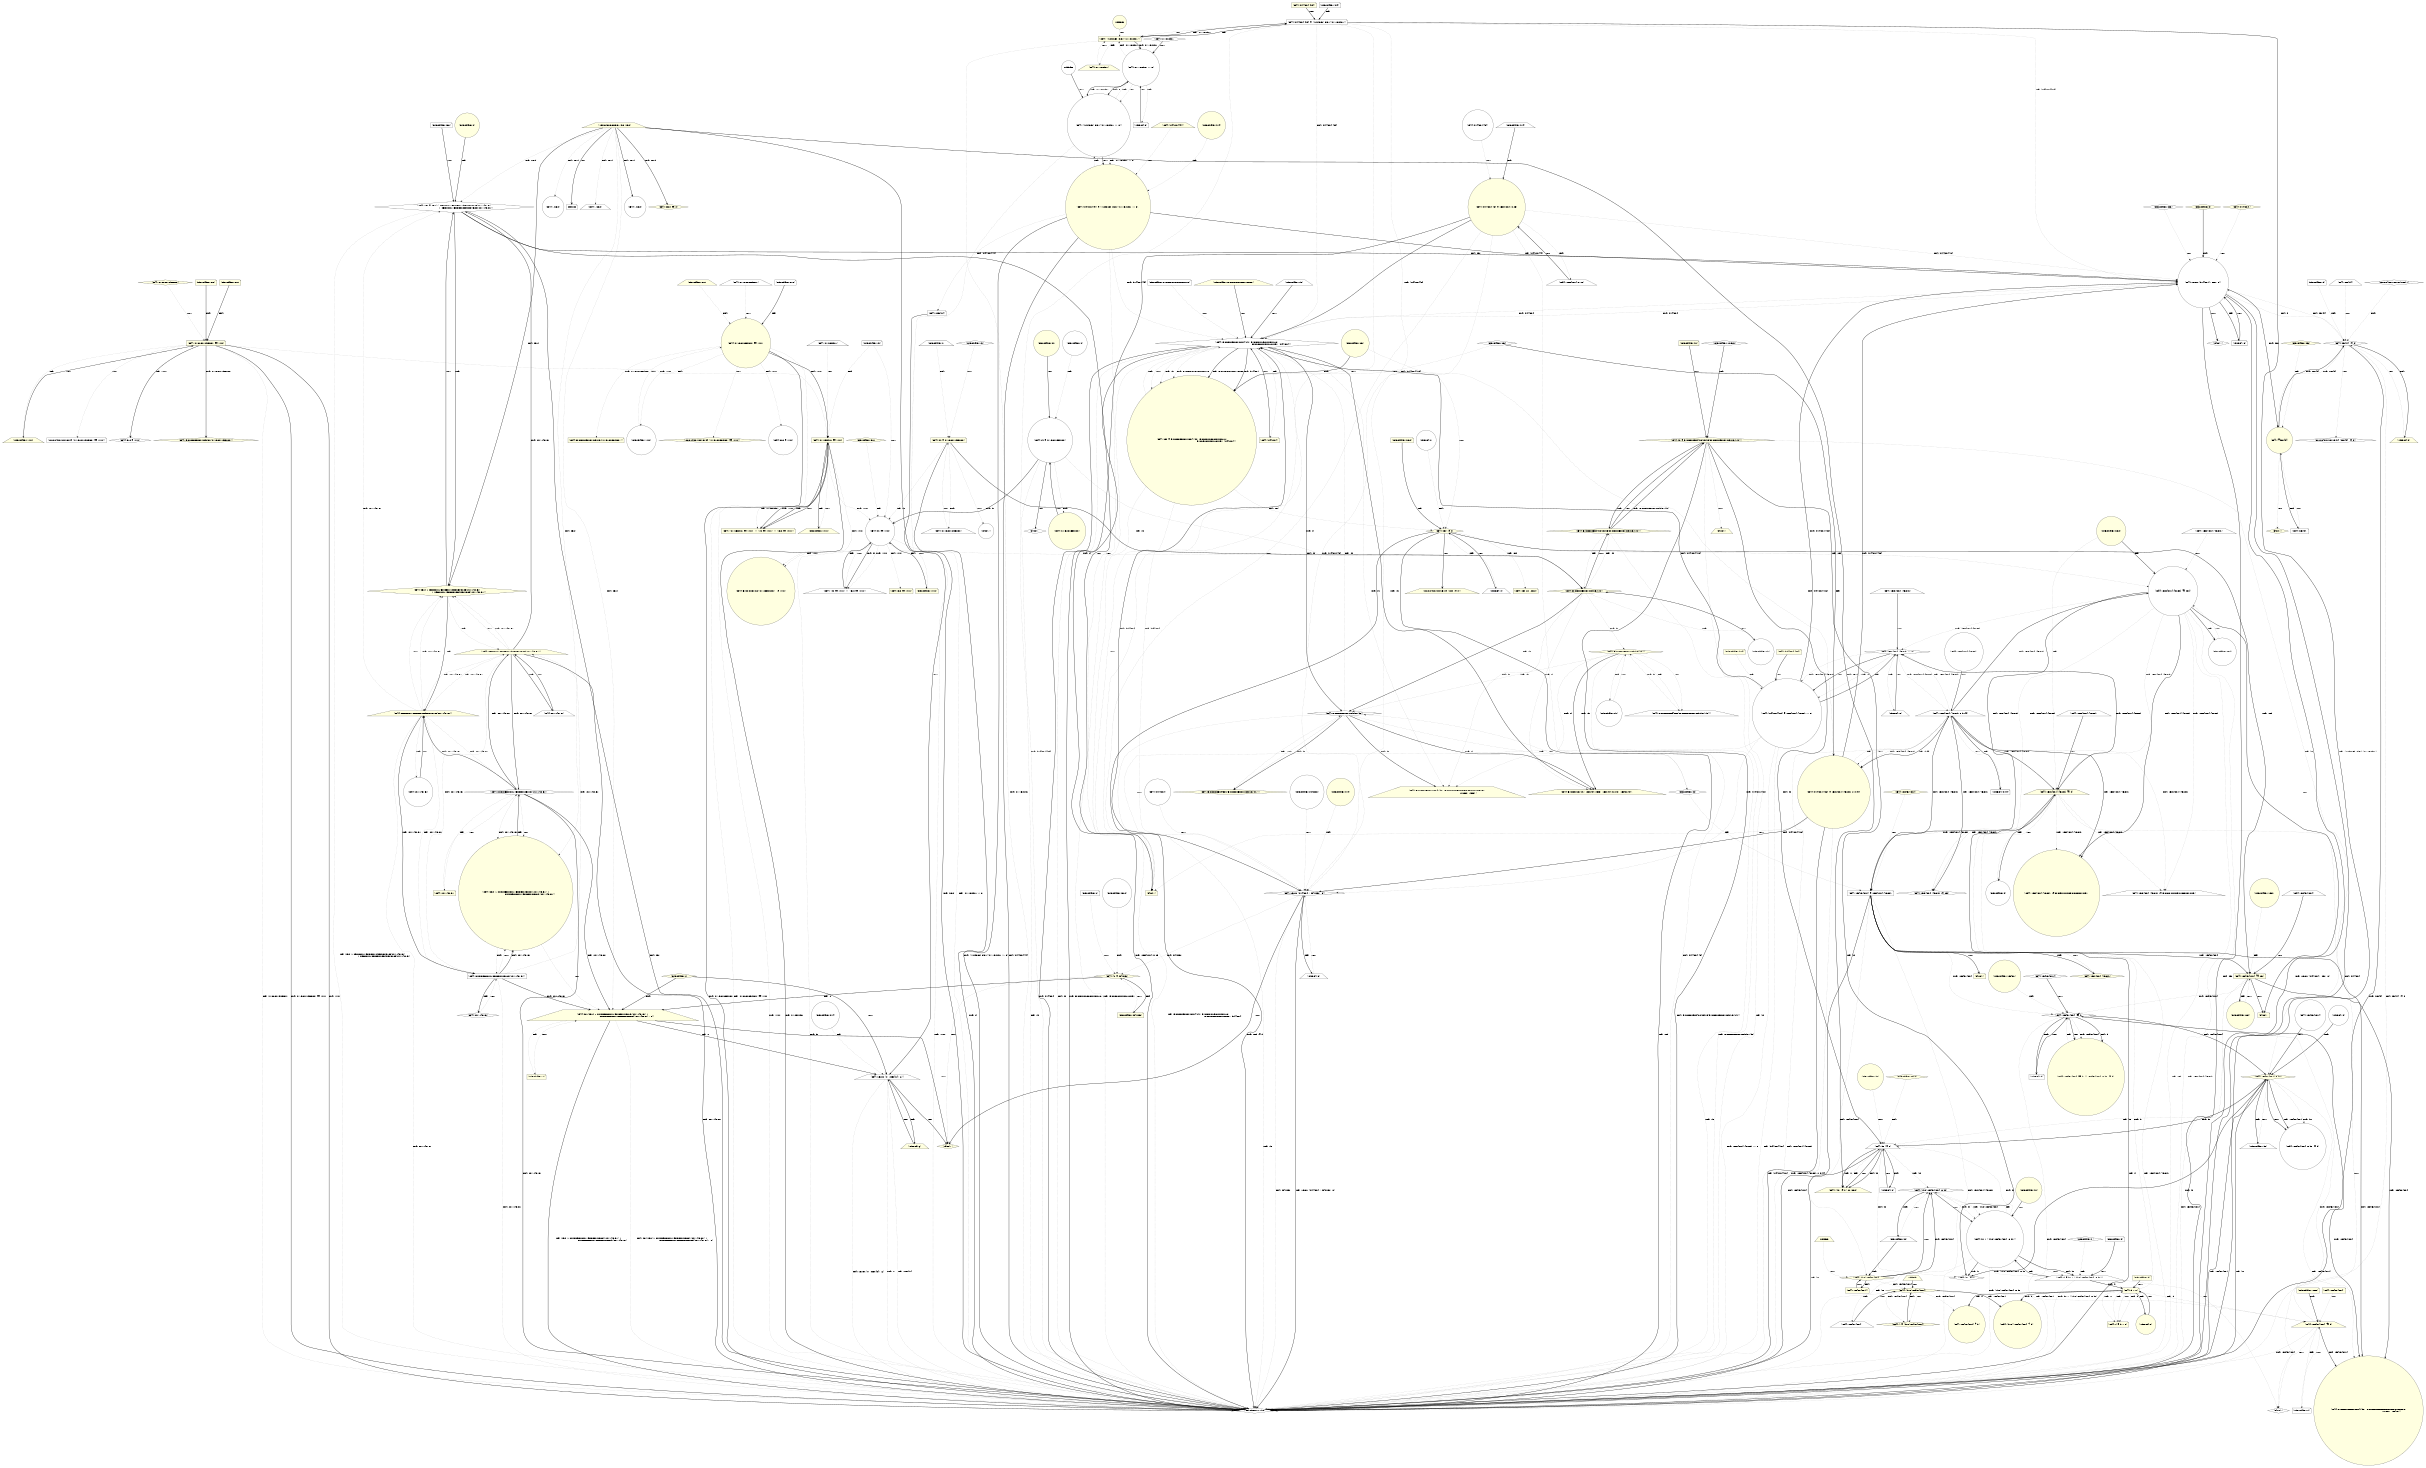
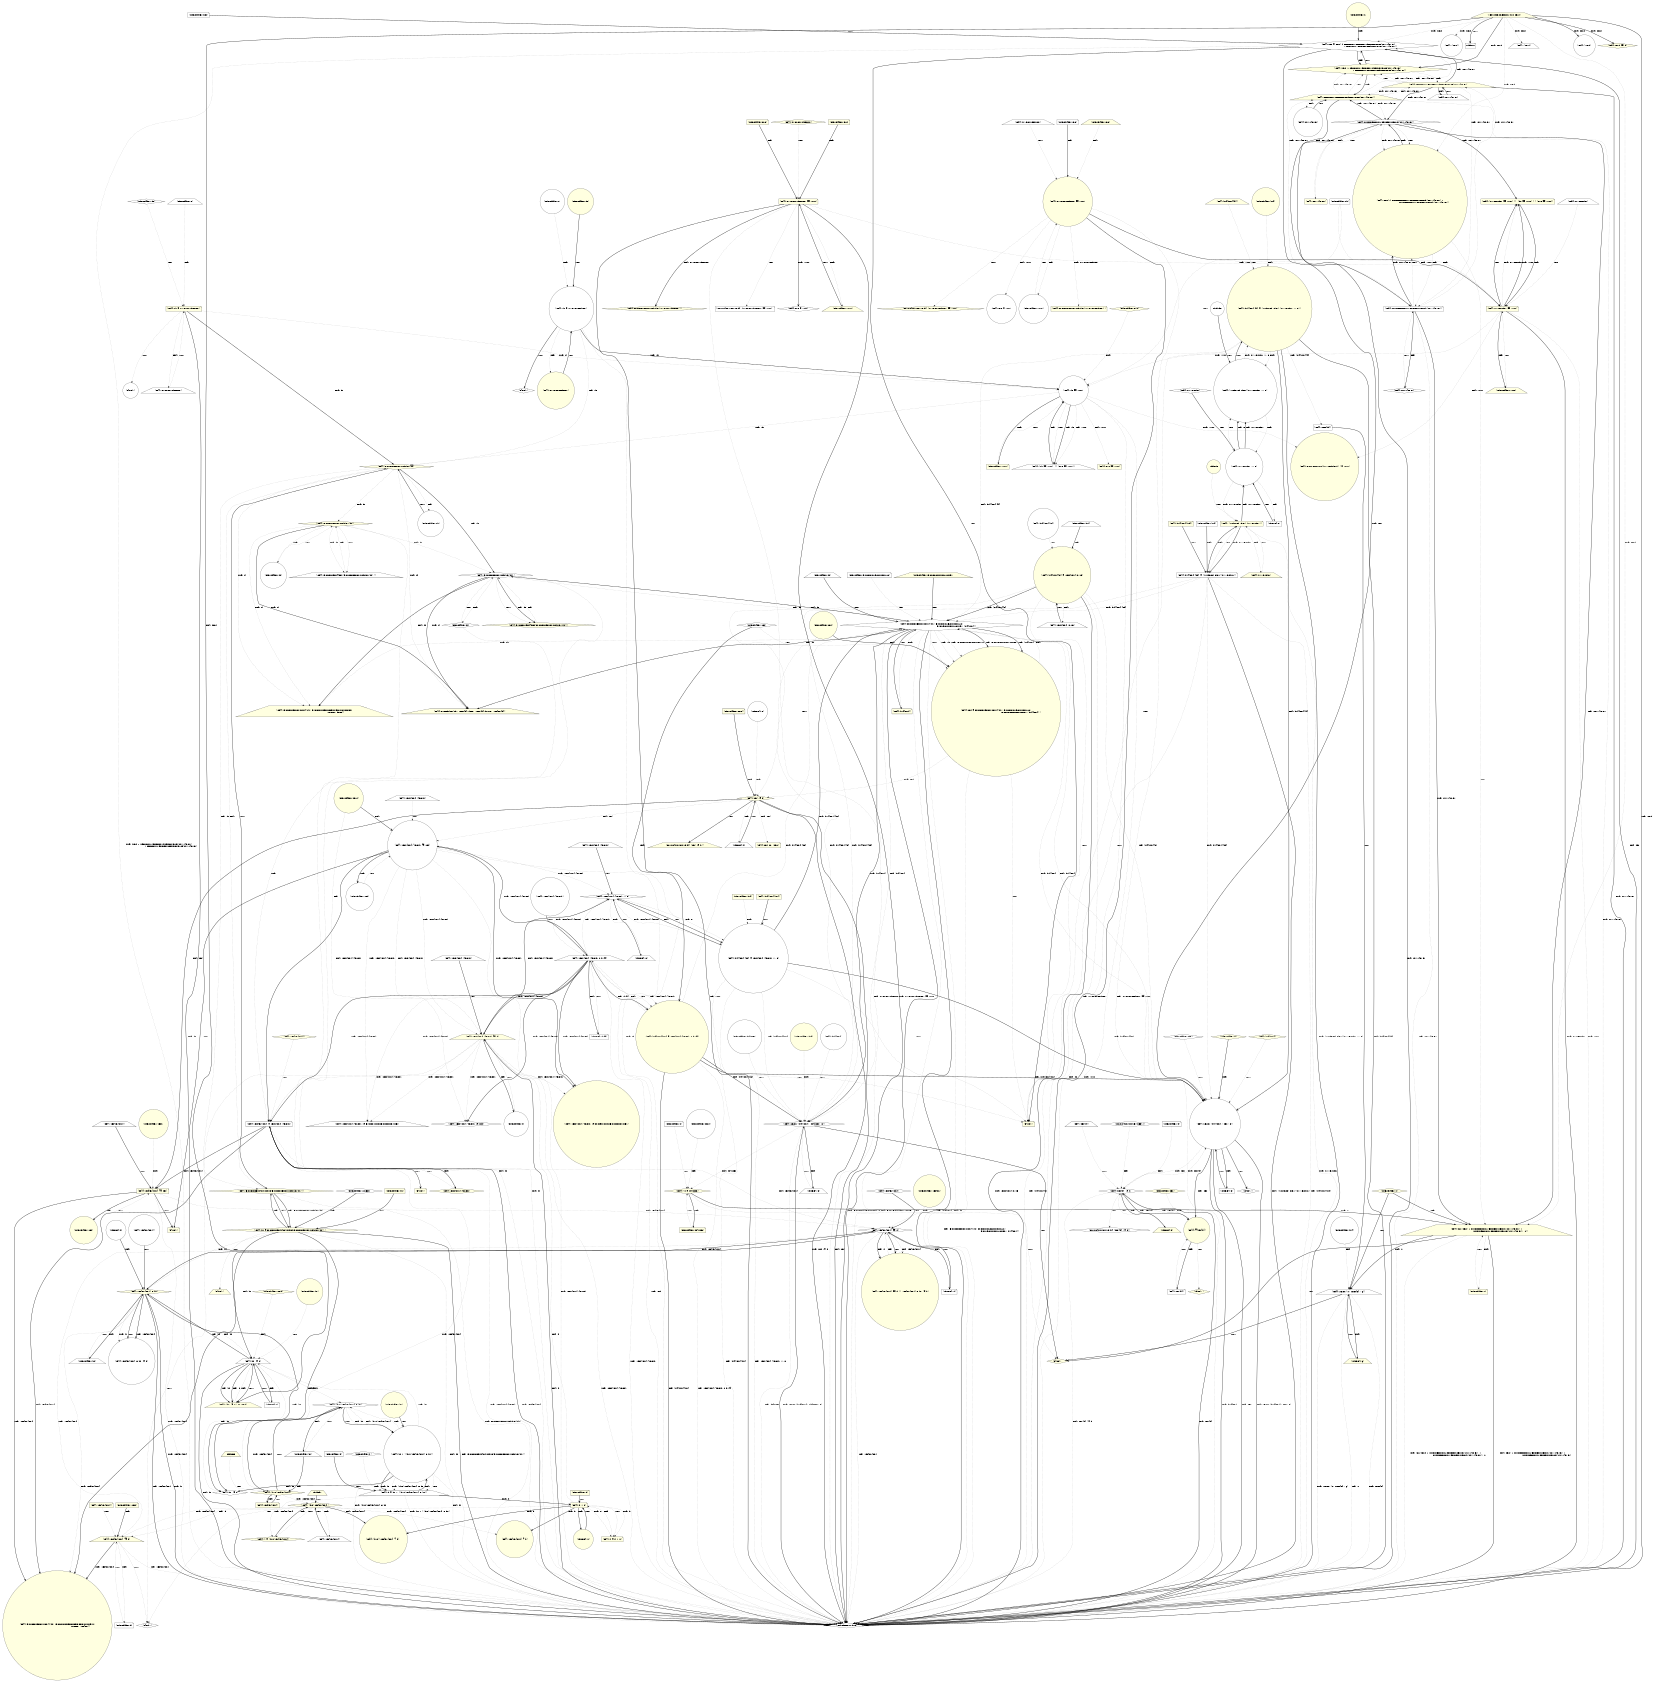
edge "(Call,memcpy(buf[ctr], seq, 8))" -> "(Call,seq[i] != 0)": label "DDG: i" -> "DDG: seq"
edge "(Call,DTLS_RECORD_LAYER_get_r_epoch(&s->rlayer))" -> "(Call,RECORD_LAYER_get_write_sequence(&s->rlayer))": now "(Call,DTLS_RECORD_LAYER_get_r_epoch(&s->rlayer))" -> "(Call,(s->session == NULL) || (ds == NULL) || (enc == NULL))"
edge "(Call,(unsigned char)(s->version >> 8))" -> "(MethodReturn,int)": removed, label "DDG: s->version >> 8"
